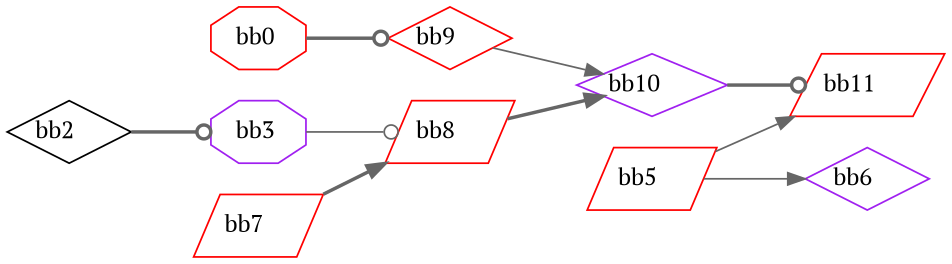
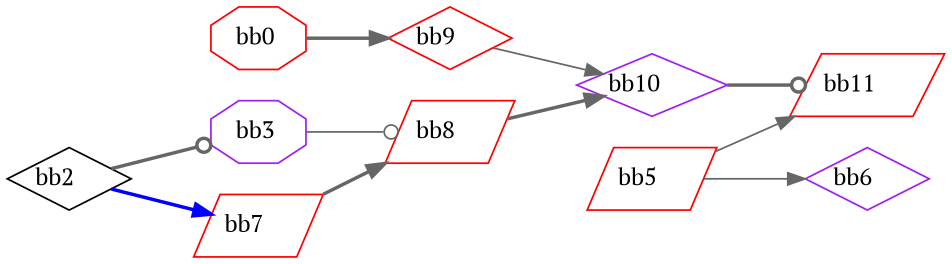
edge "bb0" -> "bb9": arrowhead odot -> normal
edge "bb2" -> "bb7": added
